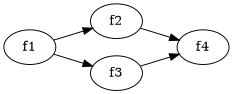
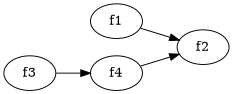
edge "f2" -> "f4": reversed
edge "f1" -> "f3": removed
